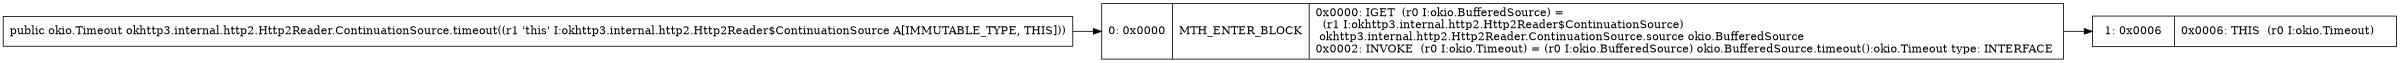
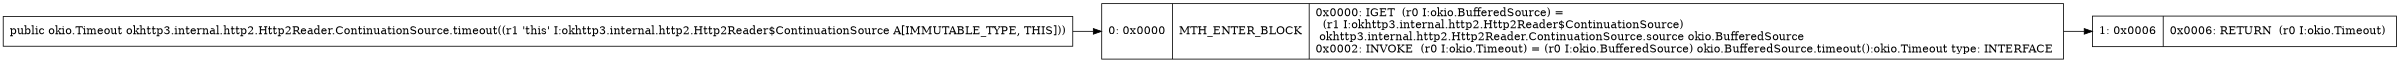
node "1: 0x0006": text "0x0006: THIS  (r0 I:okio.Timeout)" -> "0x0006: RETURN  (r0 I:okio.Timeout)"
